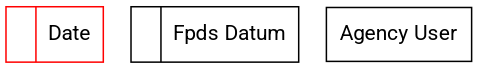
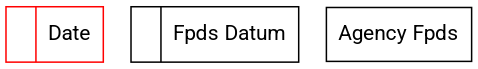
node "Agency User": label "Agency User" -> "Agency Fpds"
